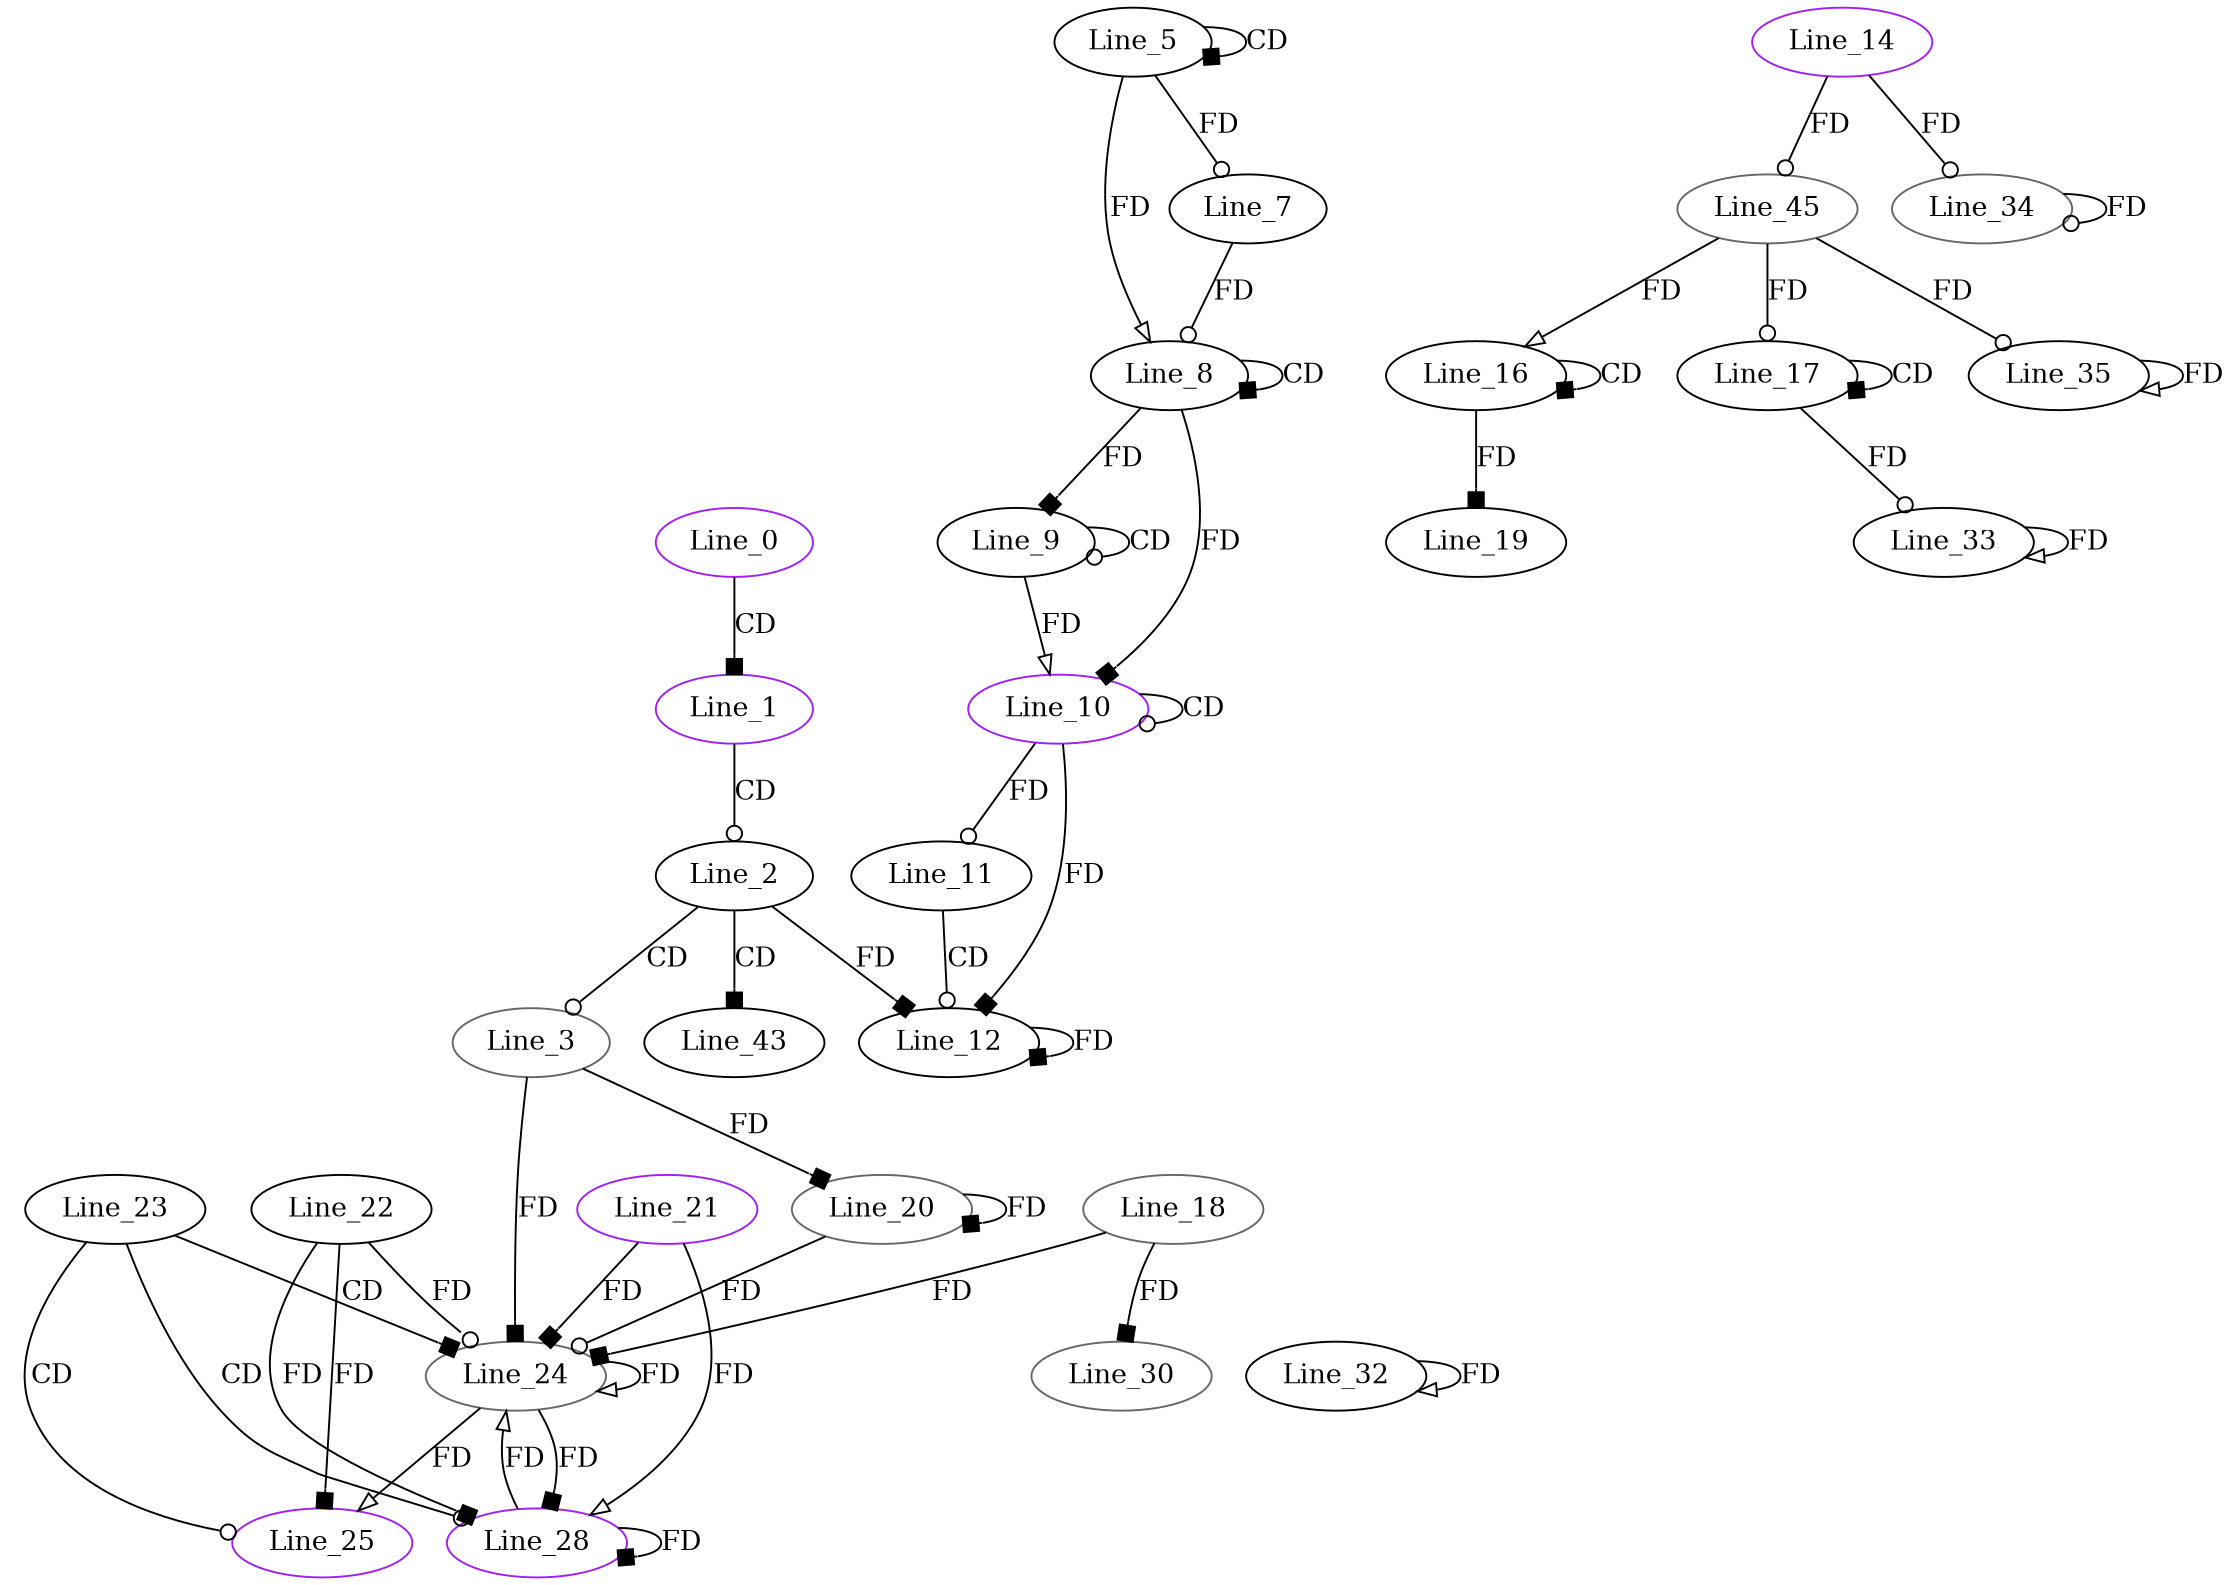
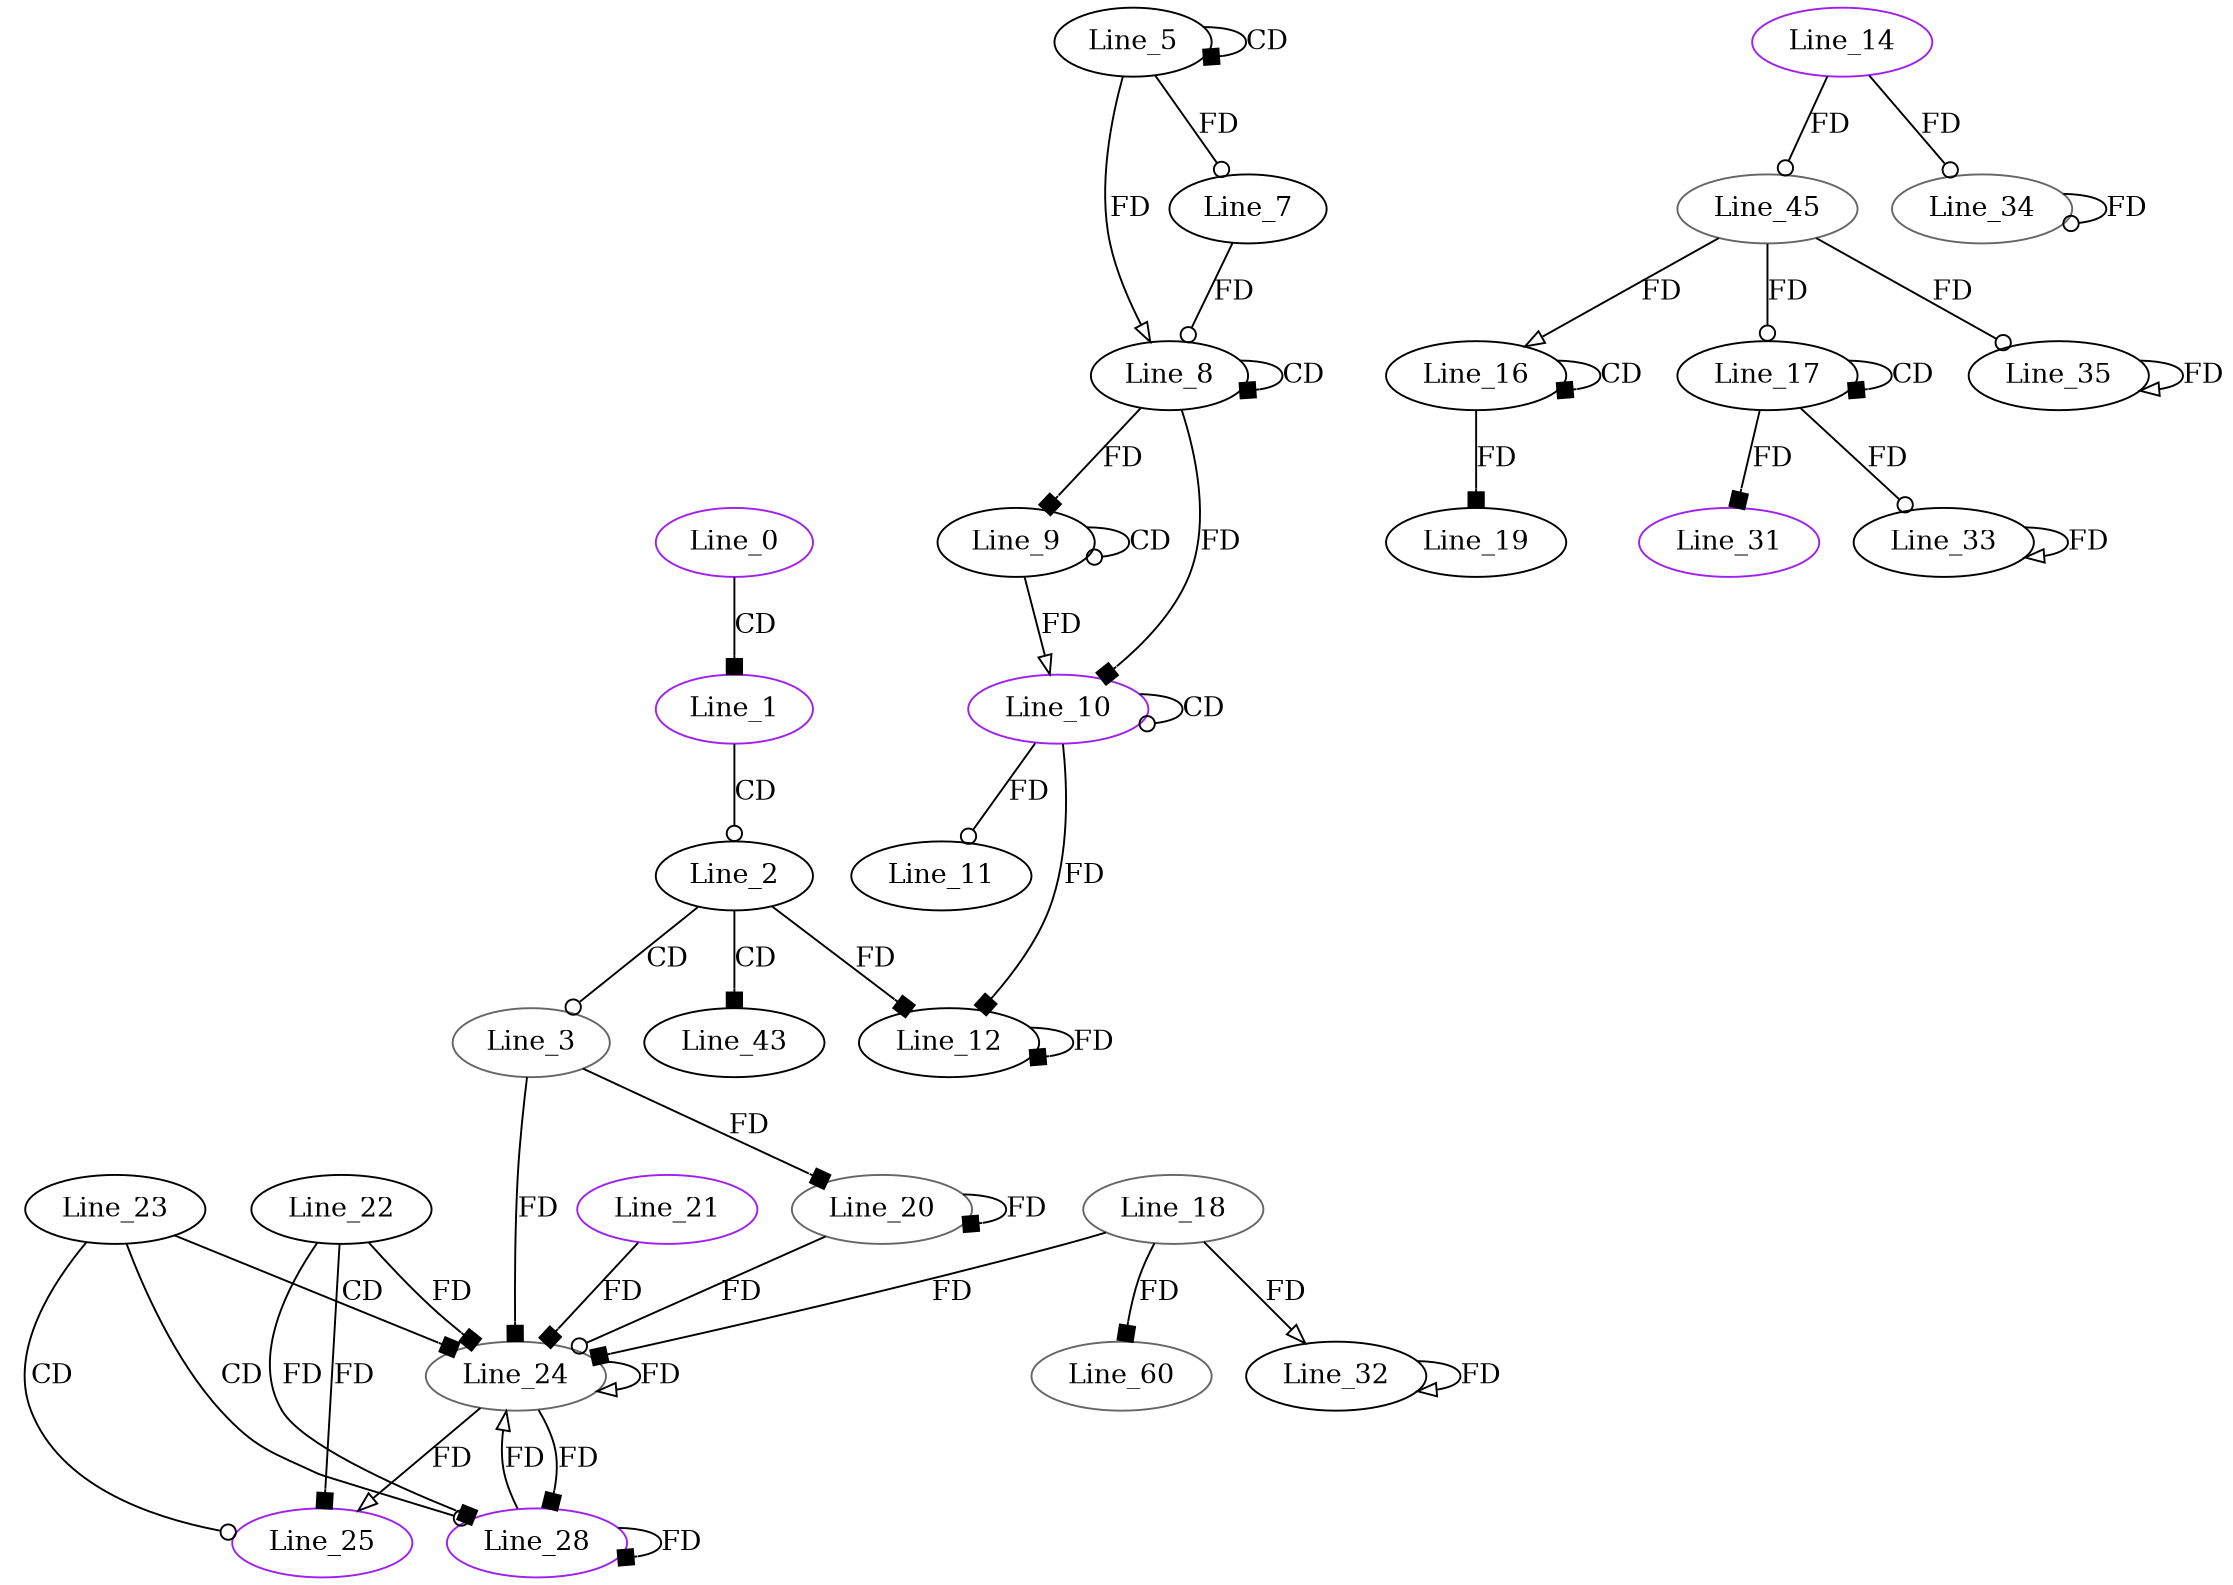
node "Line_31": added
edge "Line_11" -> "Line_12": removed, label "CD"
edge "Line_18" -> "Line_32": added, label "FD"
edge "Line_22" -> "Line_24": arrowhead odot -> box
node "Line_30": label "Line_30" -> "Line_60"
edge "Line_21" -> "Line_28": removed, label "FD"
